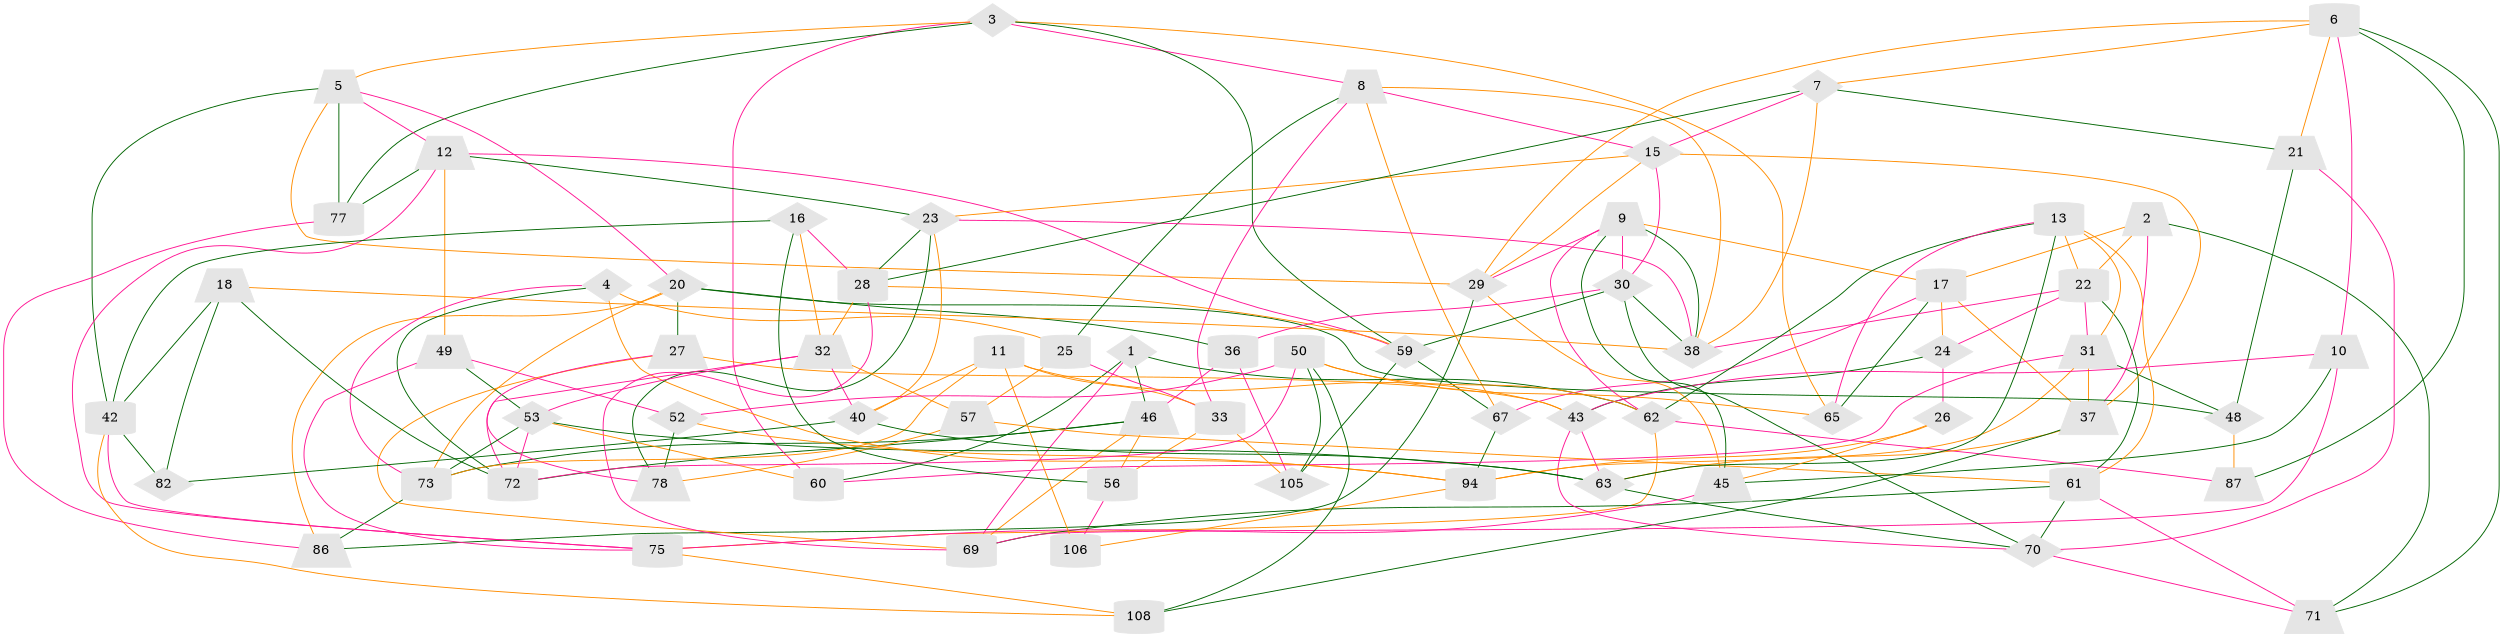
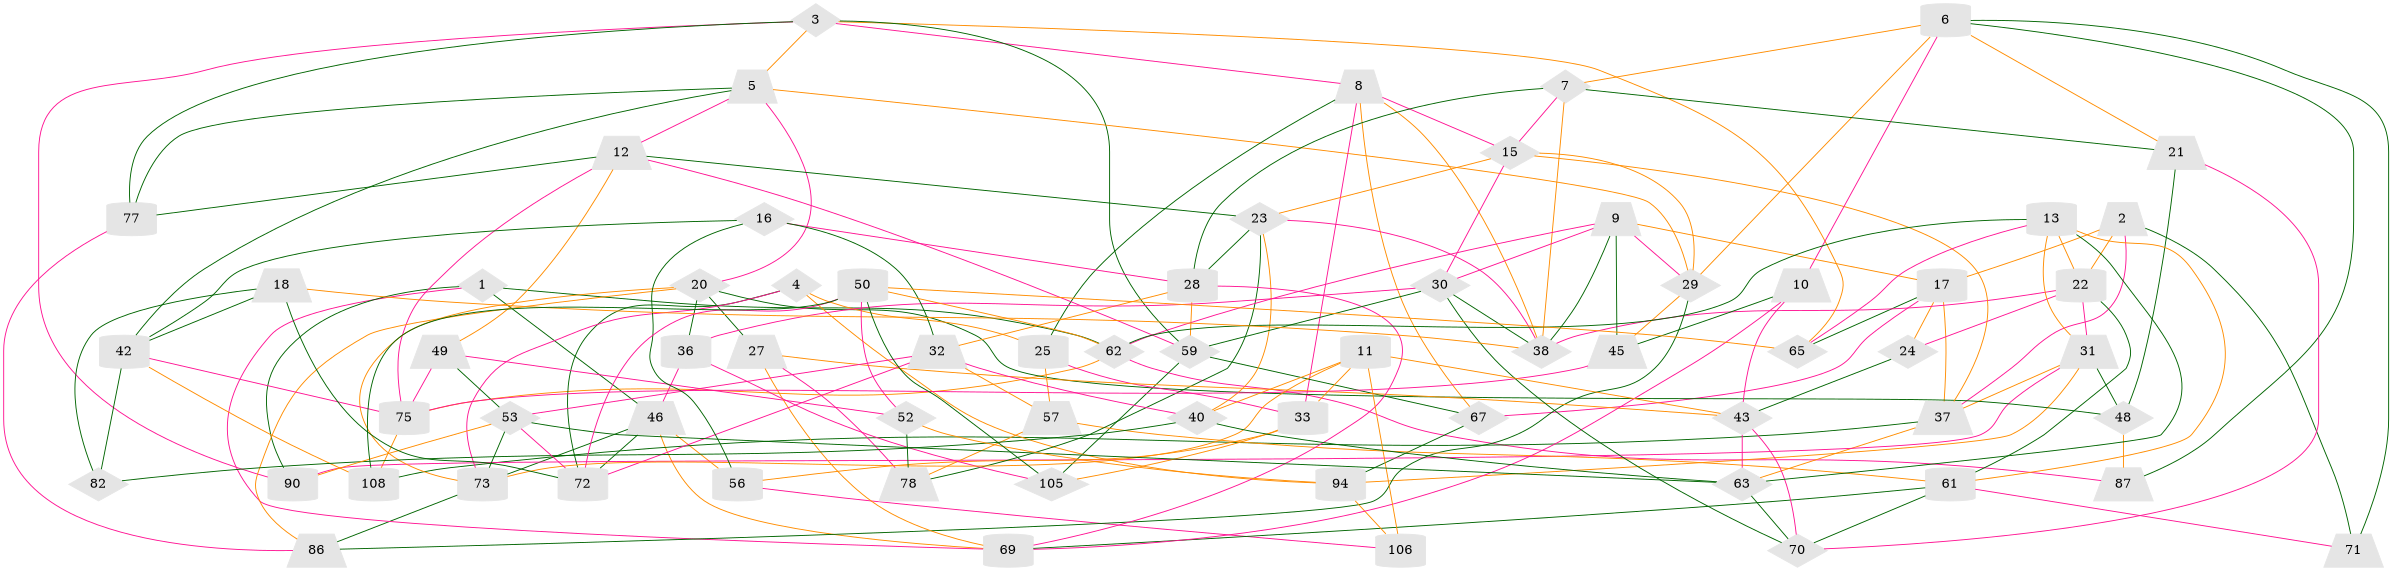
edge "16" -- "32": color darkorange -> darkgreen
node "26": removed
node "60": label "60" -> "90"
edge "70" -- "71": removed
